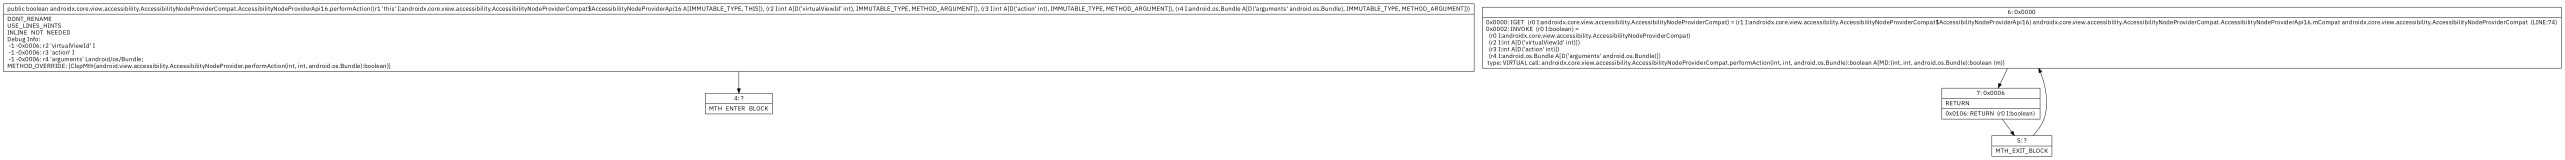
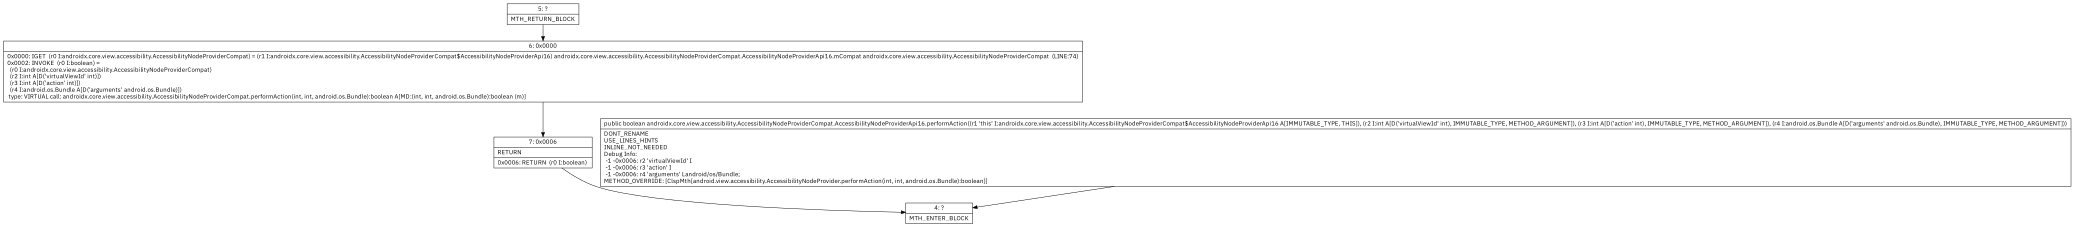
node "7: 0x0006": text "0x0106: RETURN  (r0 I:boolean)" -> "0x0006: RETURN  (r0 I:boolean)"
edge "7: 0x0006" -> "5: ?": now "7: 0x0006" -> "4: ?"
node "5: ?": text "MTH_EXIT_BLOCK" -> "MTH_RETURN_BLOCK"
